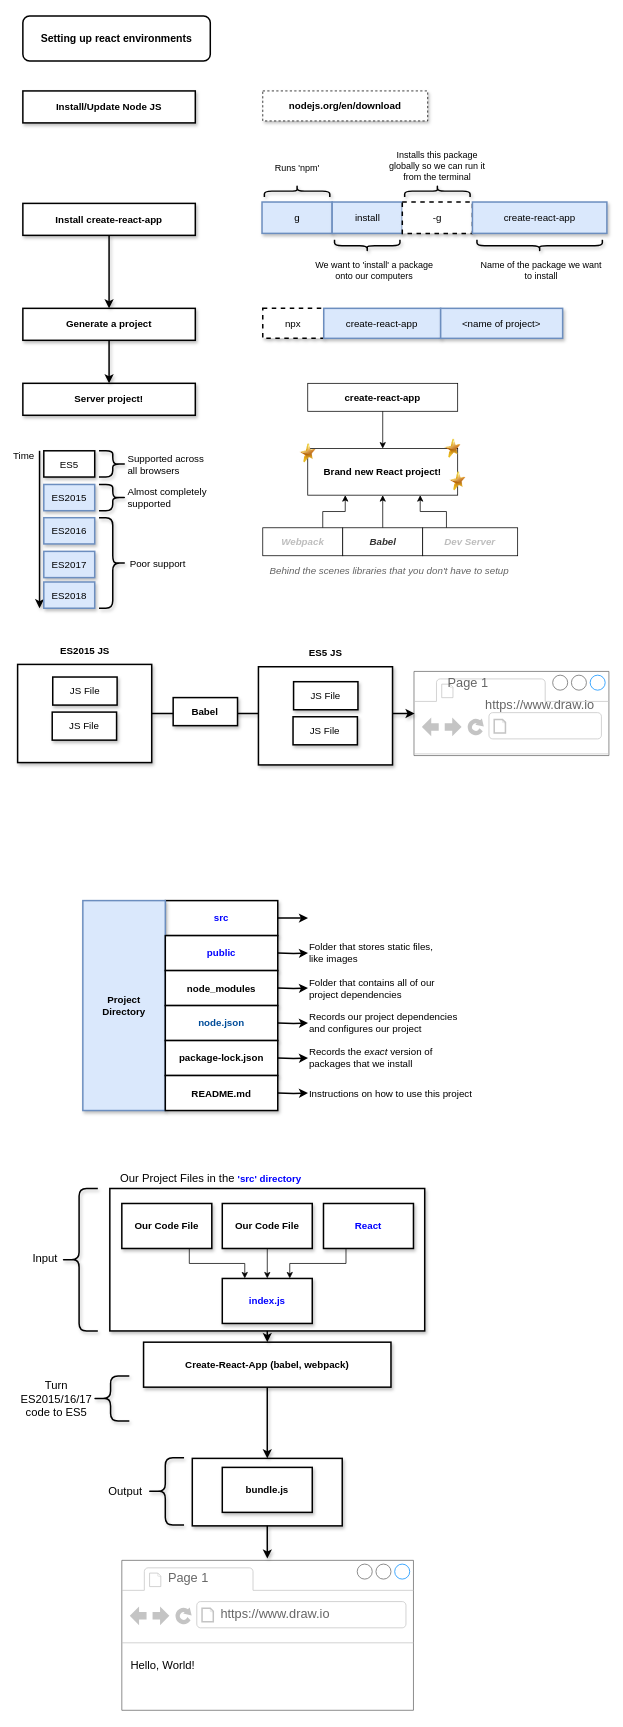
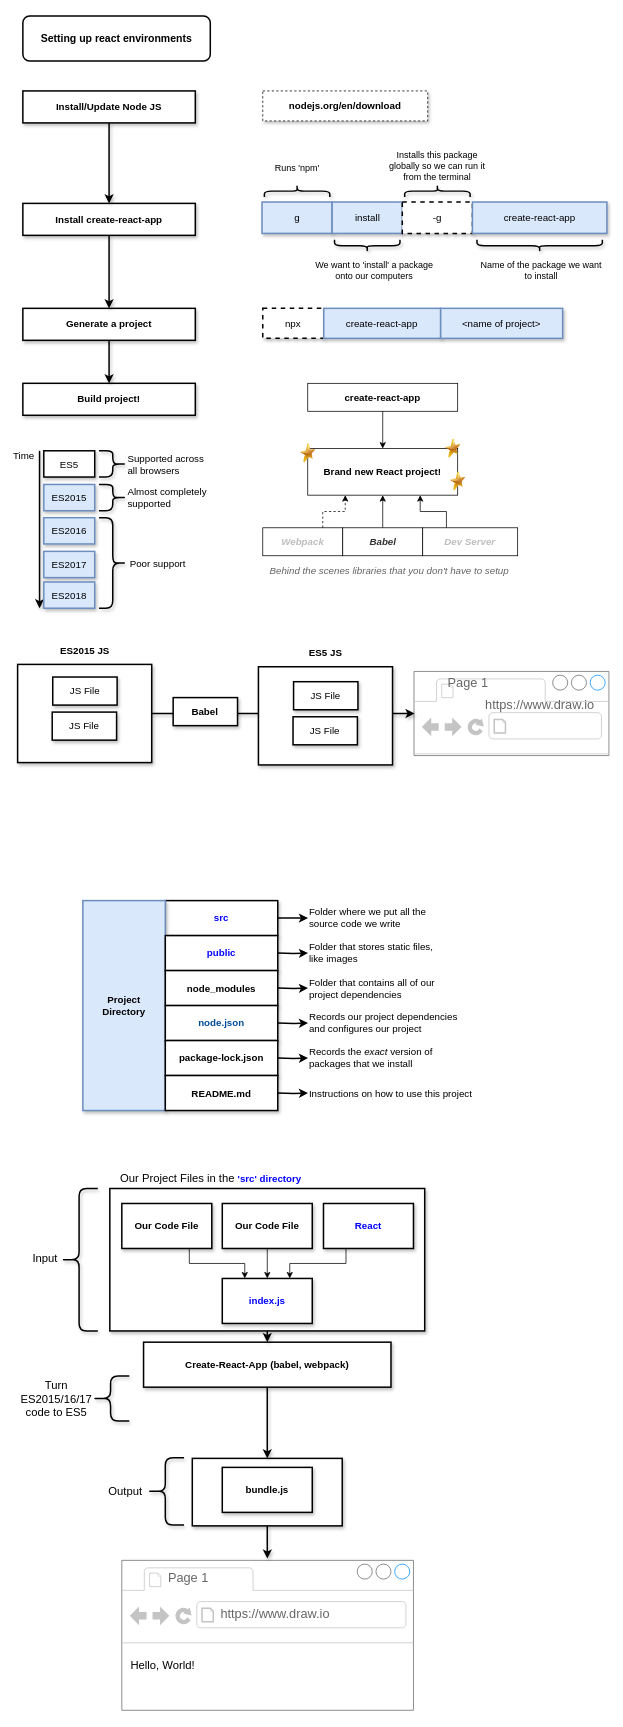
edge "Install/Update Node JS" -> "Install create-react-app": added
node "Server project!": label "Server project!" -> "Build project!"
edge "Webpack" -> "Brand new React project!": style solid -> dashed
node "Folder where we put all the source code we write": added
